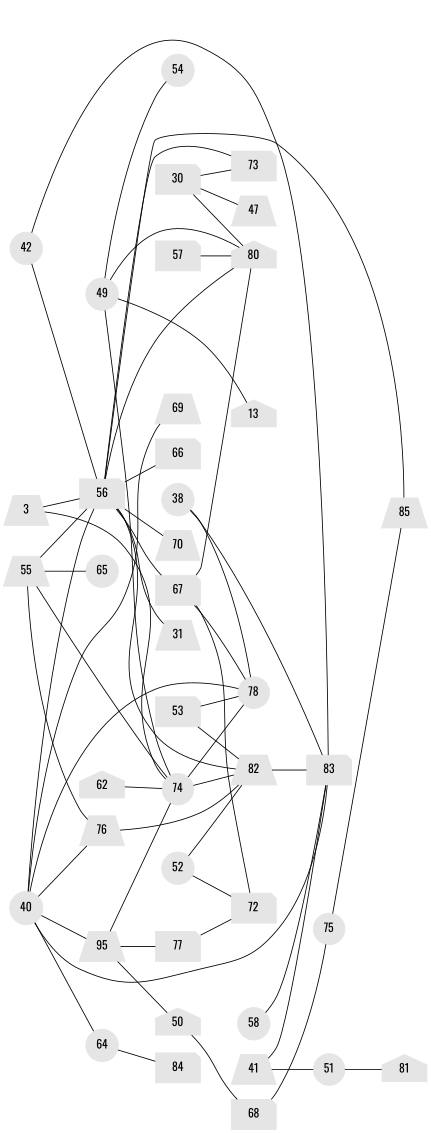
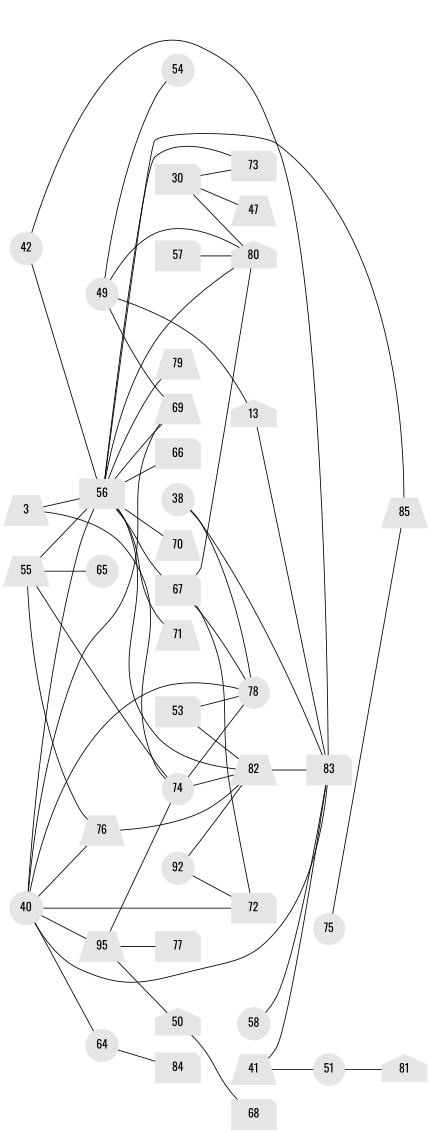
node "79": added
edge "69" -- "56": added
edge "49" -- "74": now "49" -- "69"
edge "13" -- "83": added
node "31": label "31" -> "71"
node "62": removed
node "52": label "52" -> "92"
edge "72" -- "77": now "72" -- "40"
edge "75" -- "68": removed
